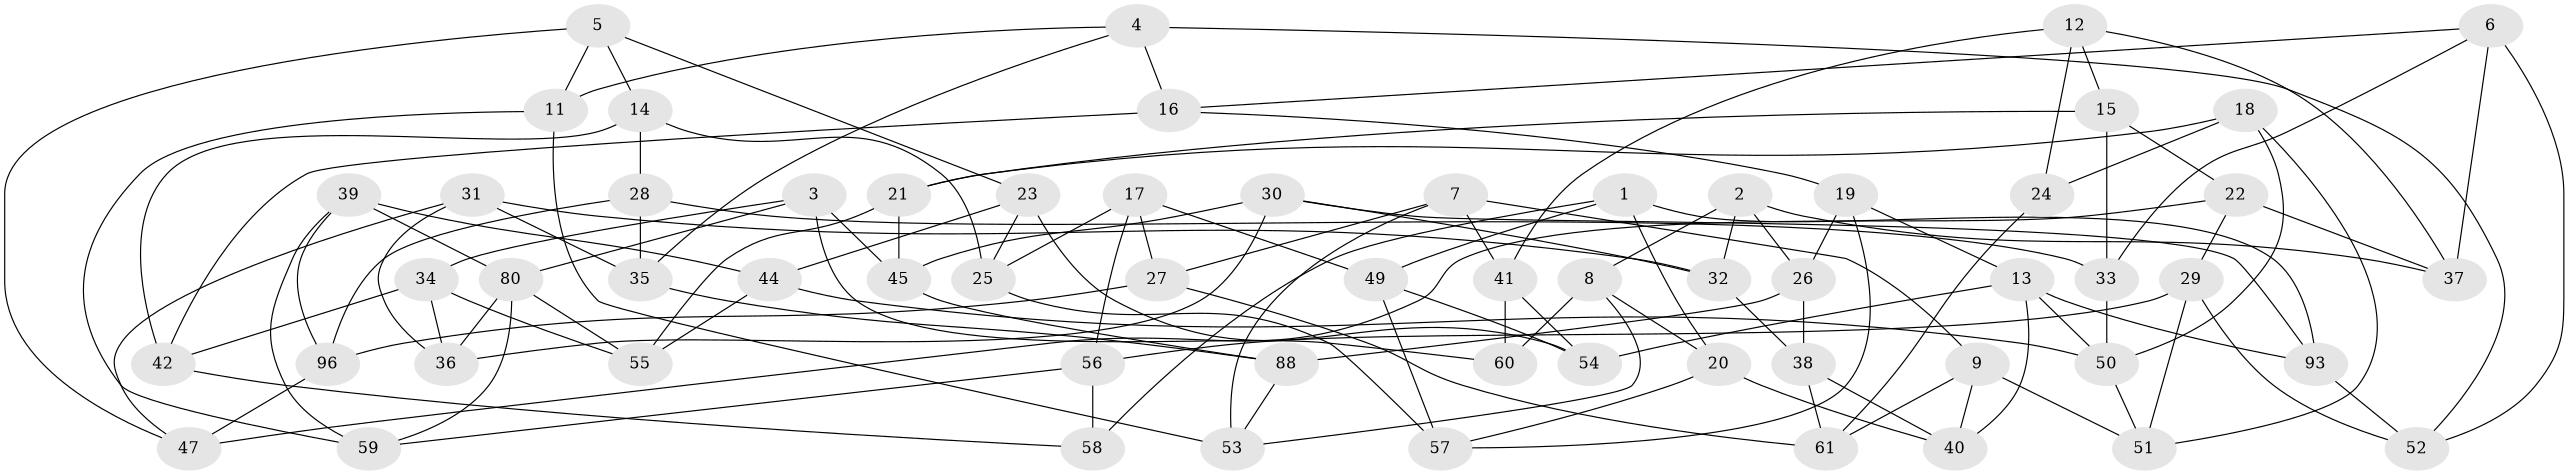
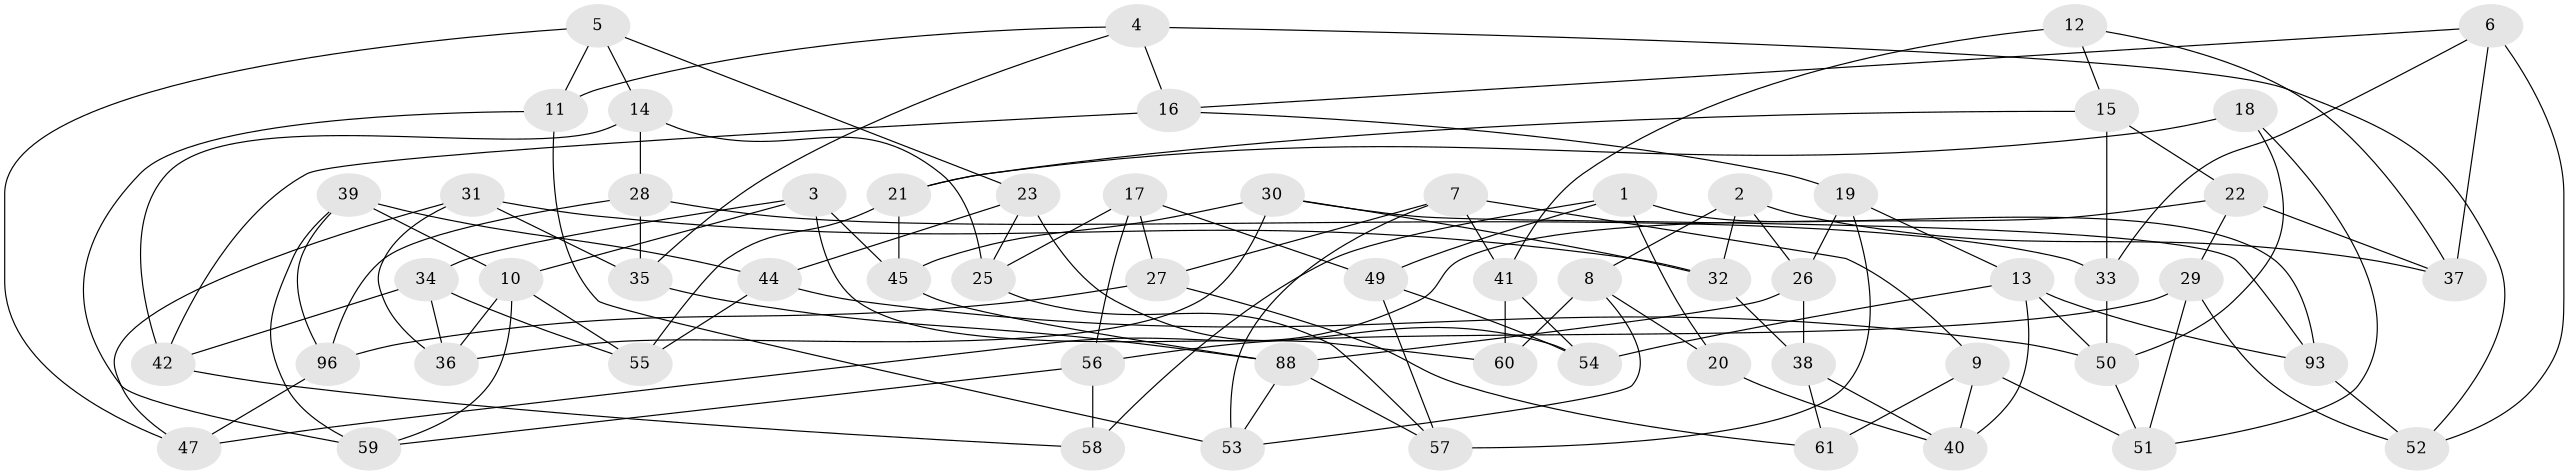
node "24": removed
node "80": label "80" -> "10"
edge "20" -- "57": now "88" -- "57"
